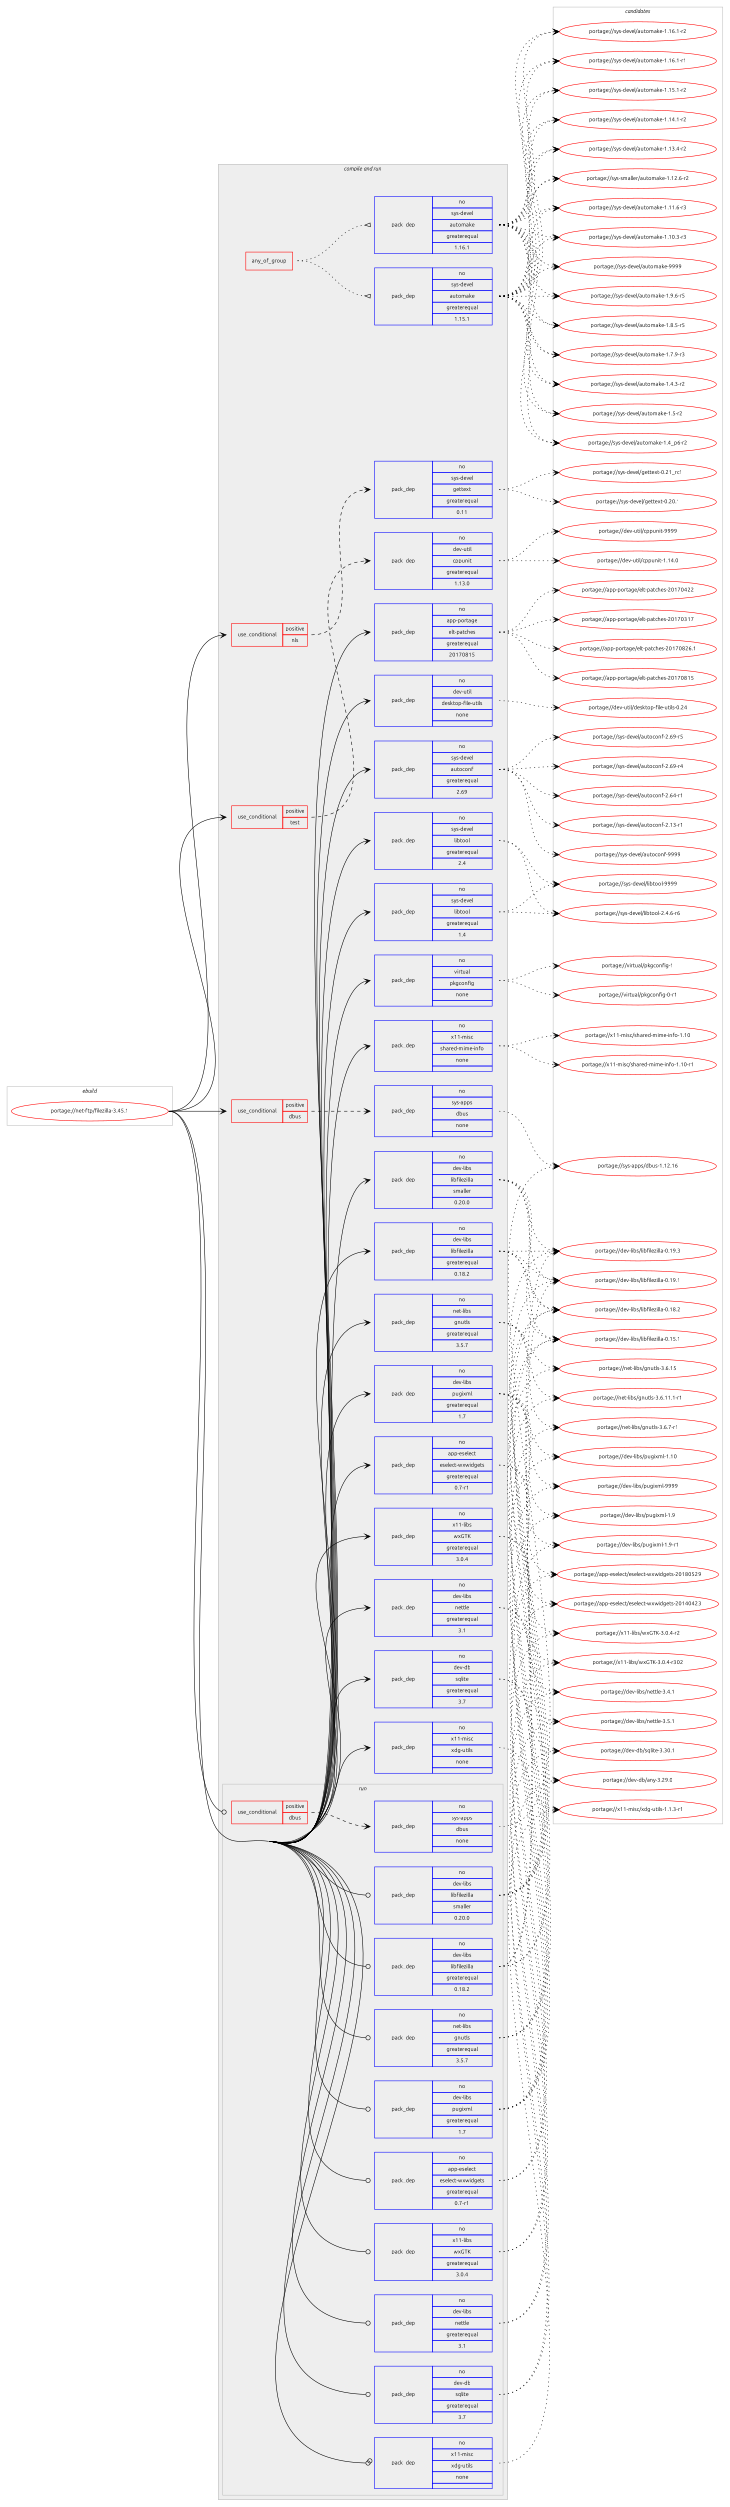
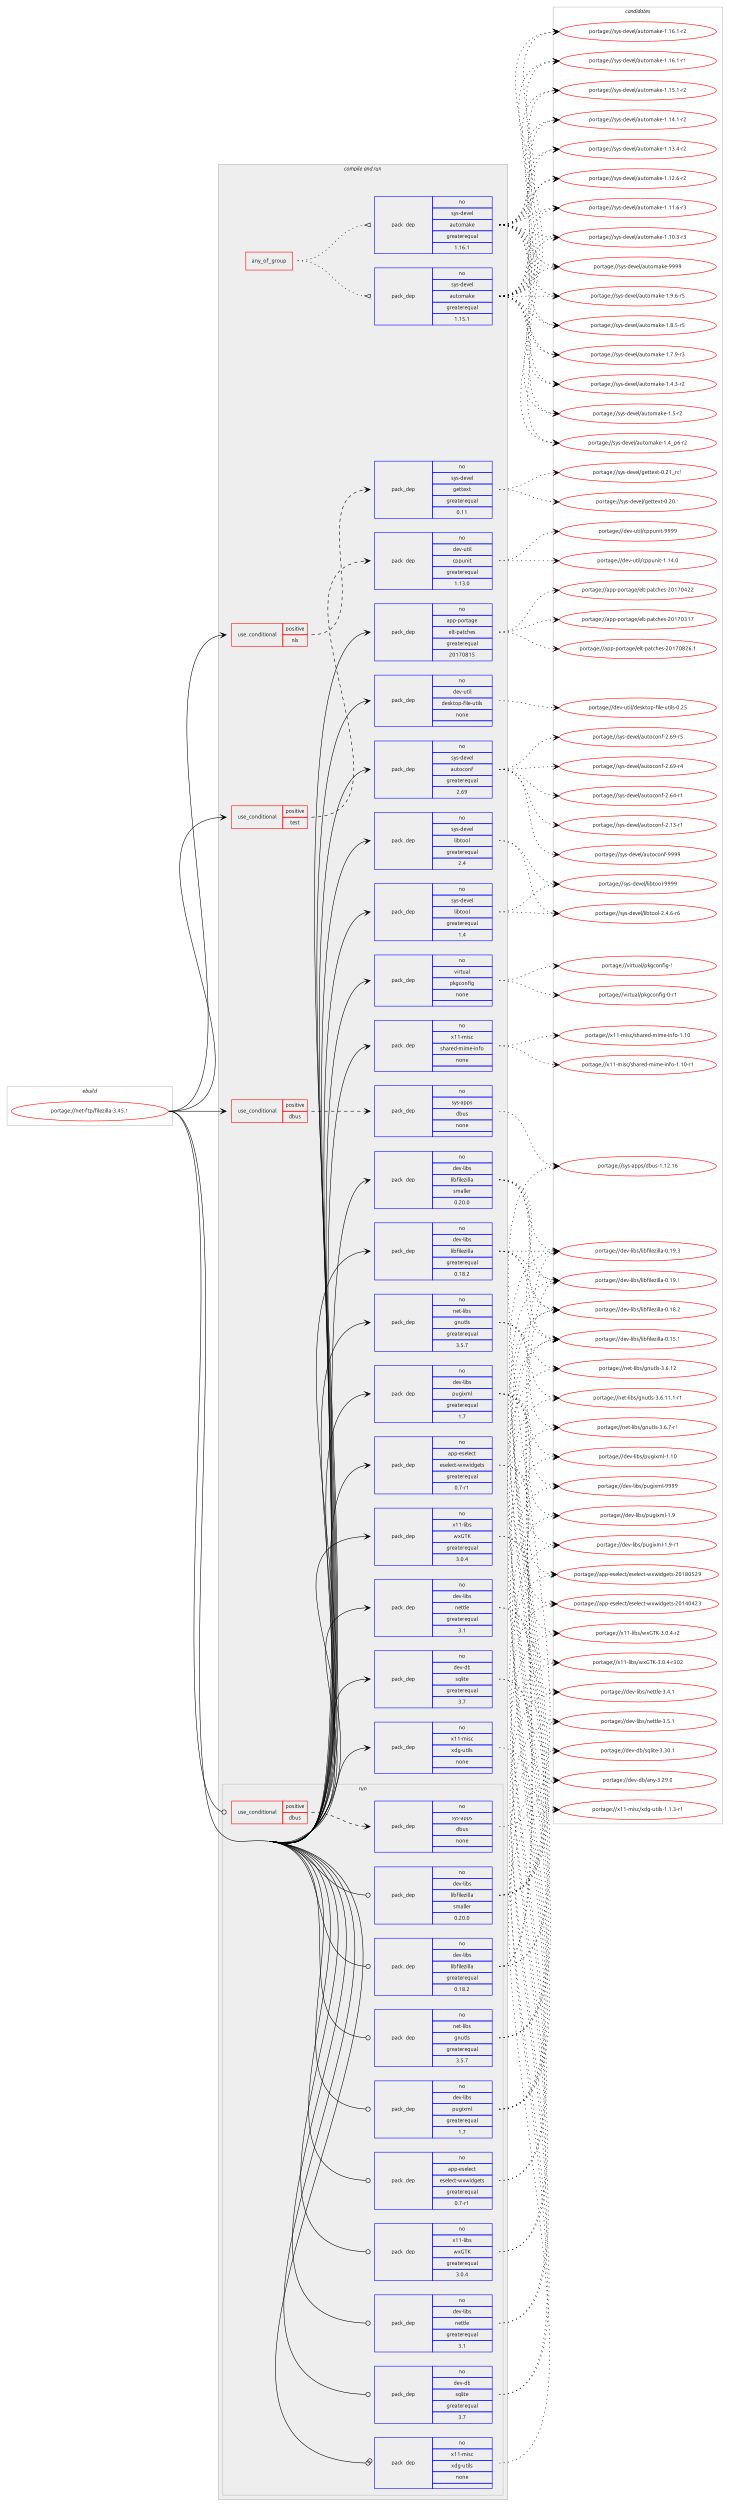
node "portage://sys-smaller/automake-1.12.6-r2": label "portage://sys-smaller/automake-1.12.6-r2" -> "portage://sys-devel/automake-1.12.6-r2"
node "portage://app-portage/elt-patches-20170815": removed
node "portage://dev-util/desktop-file-utils-0.24": label "portage://dev-util/desktop-file-utils-0.24" -> "portage://dev-util/desktop-file-utils-0.25"
node "portage://net-libs/gnutls-3.6.15": label "portage://net-libs/gnutls-3.6.15" -> "portage://net-libs/gnutls-3.6.12"
